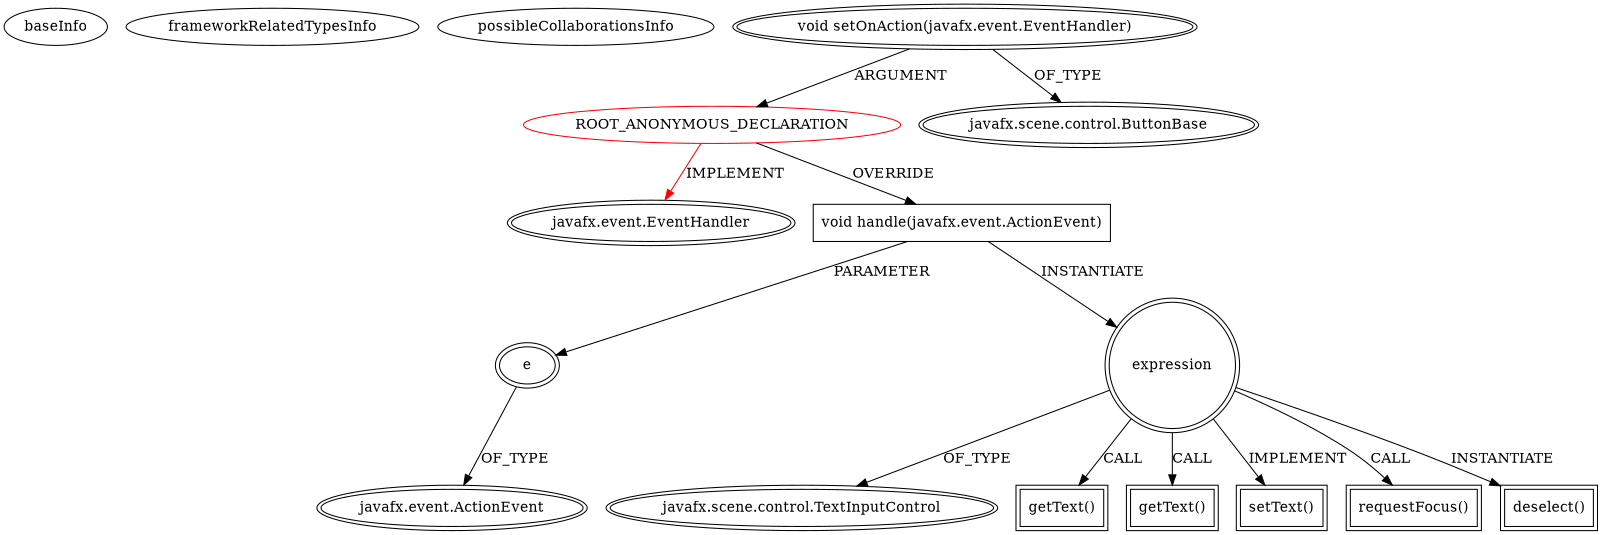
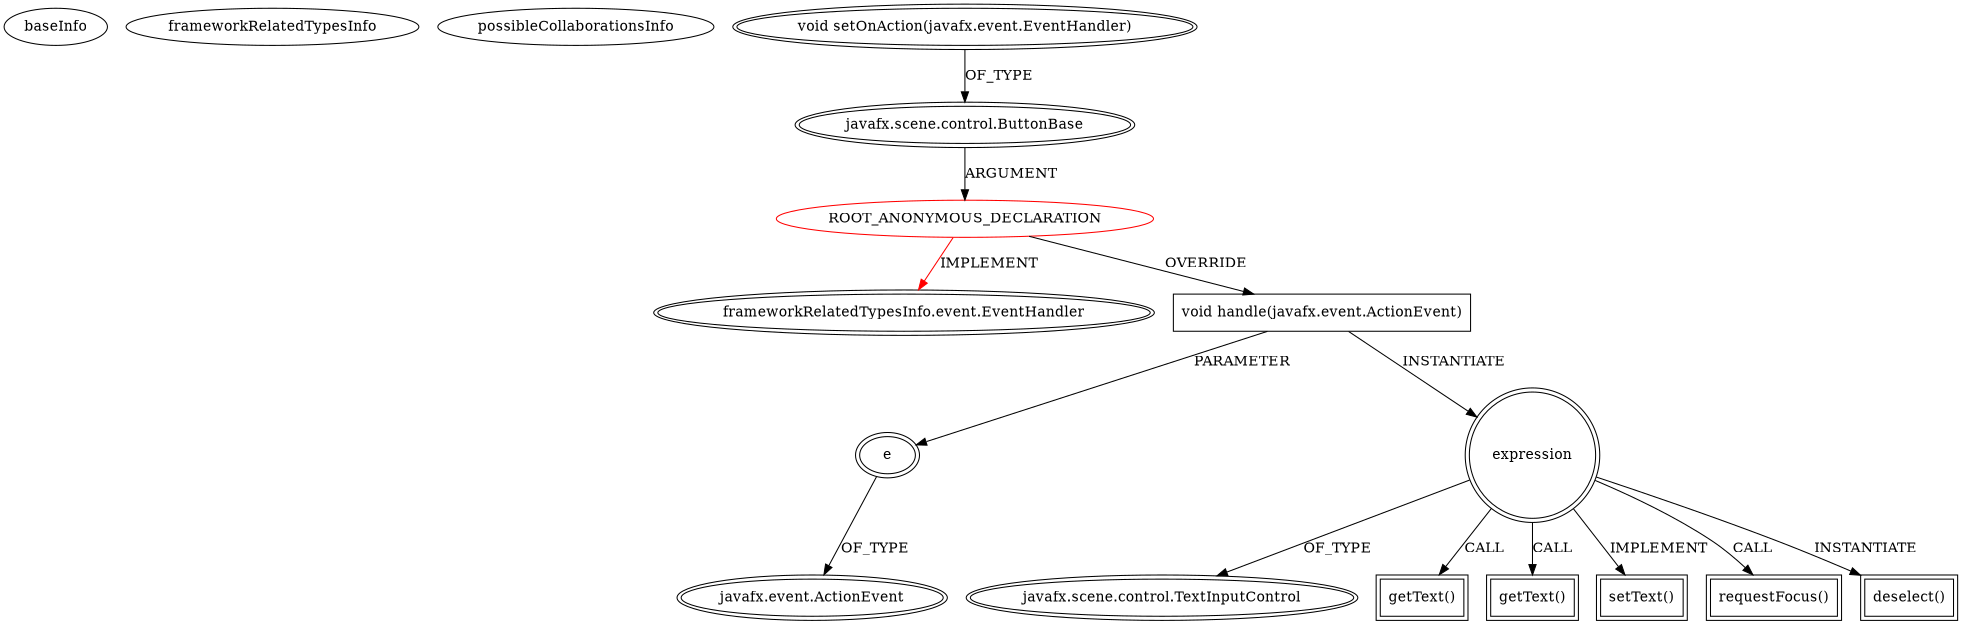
edge "void setOnAction(javafx.event.EventHandler)" -> "ROOT_ANONYMOUS_DECLARATION": now "javafx.scene.control.ButtonBase" -> "ROOT_ANONYMOUS_DECLARATION"
node "javafx.event.EventHandler": label "javafx.event.EventHandler" -> "frameworkRelatedTypesInfo.event.EventHandler"
